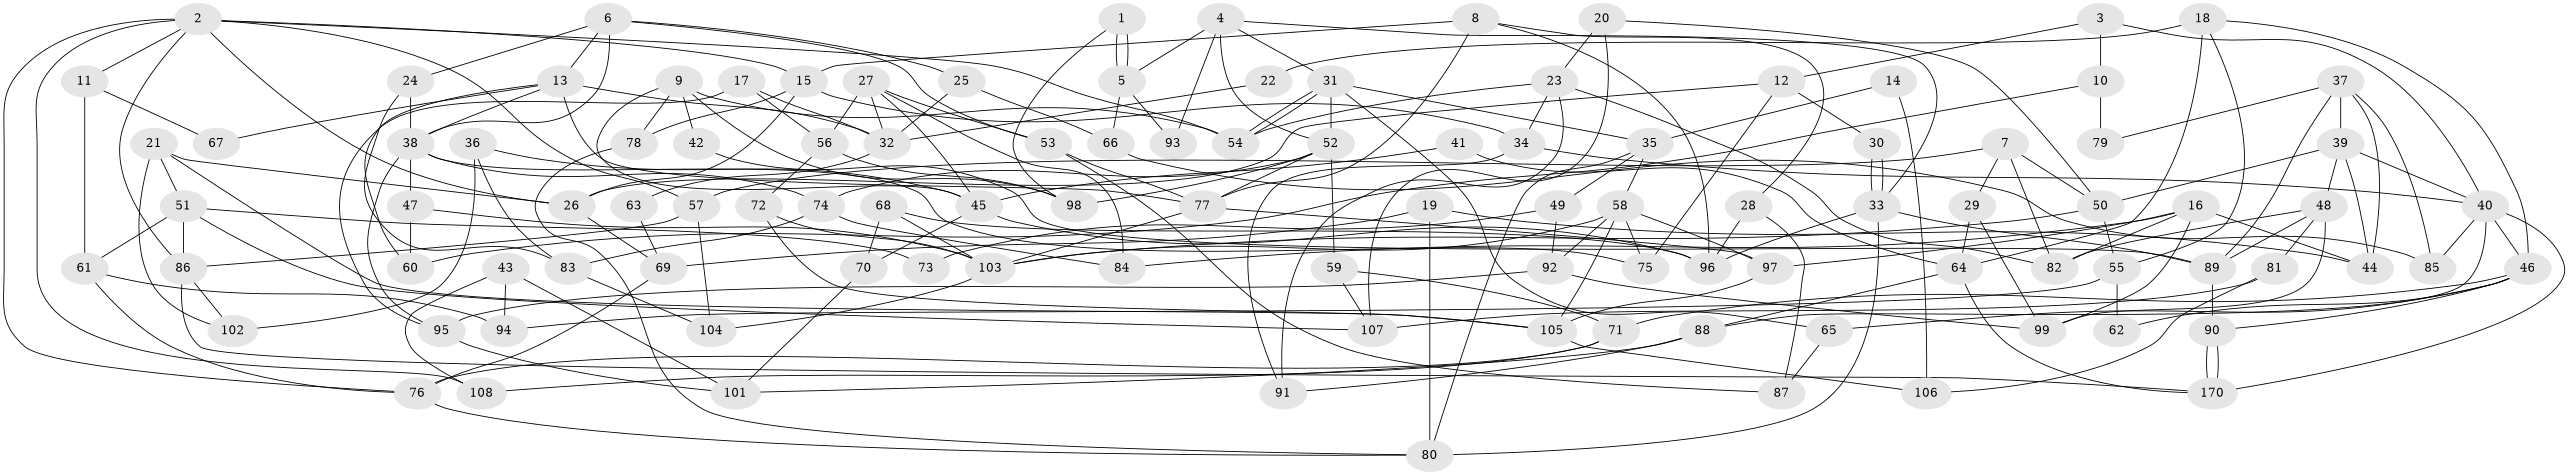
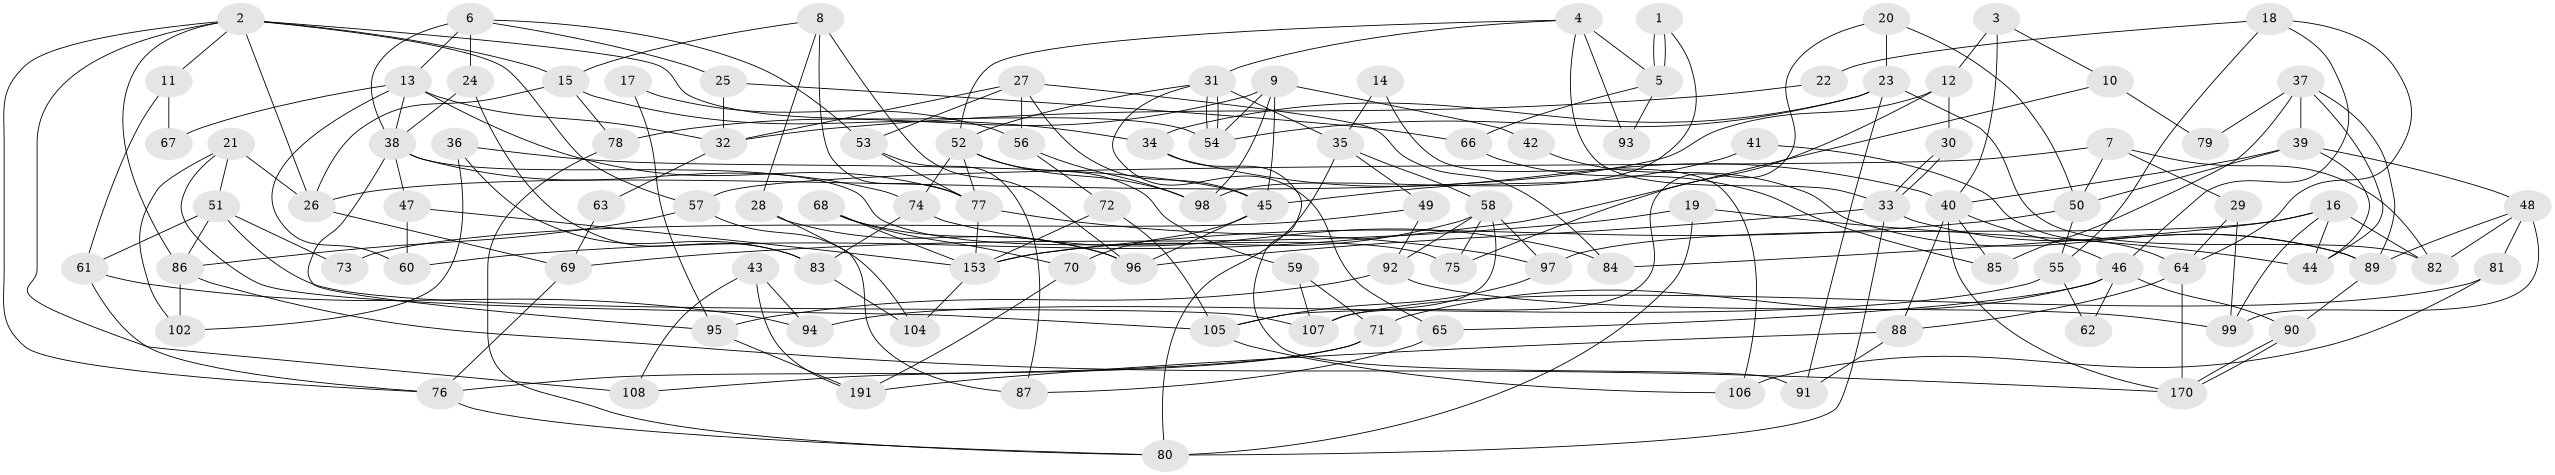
edge "17" -- "32": removed
node "103": label "103" -> "153"
node "101": label "101" -> "191"
